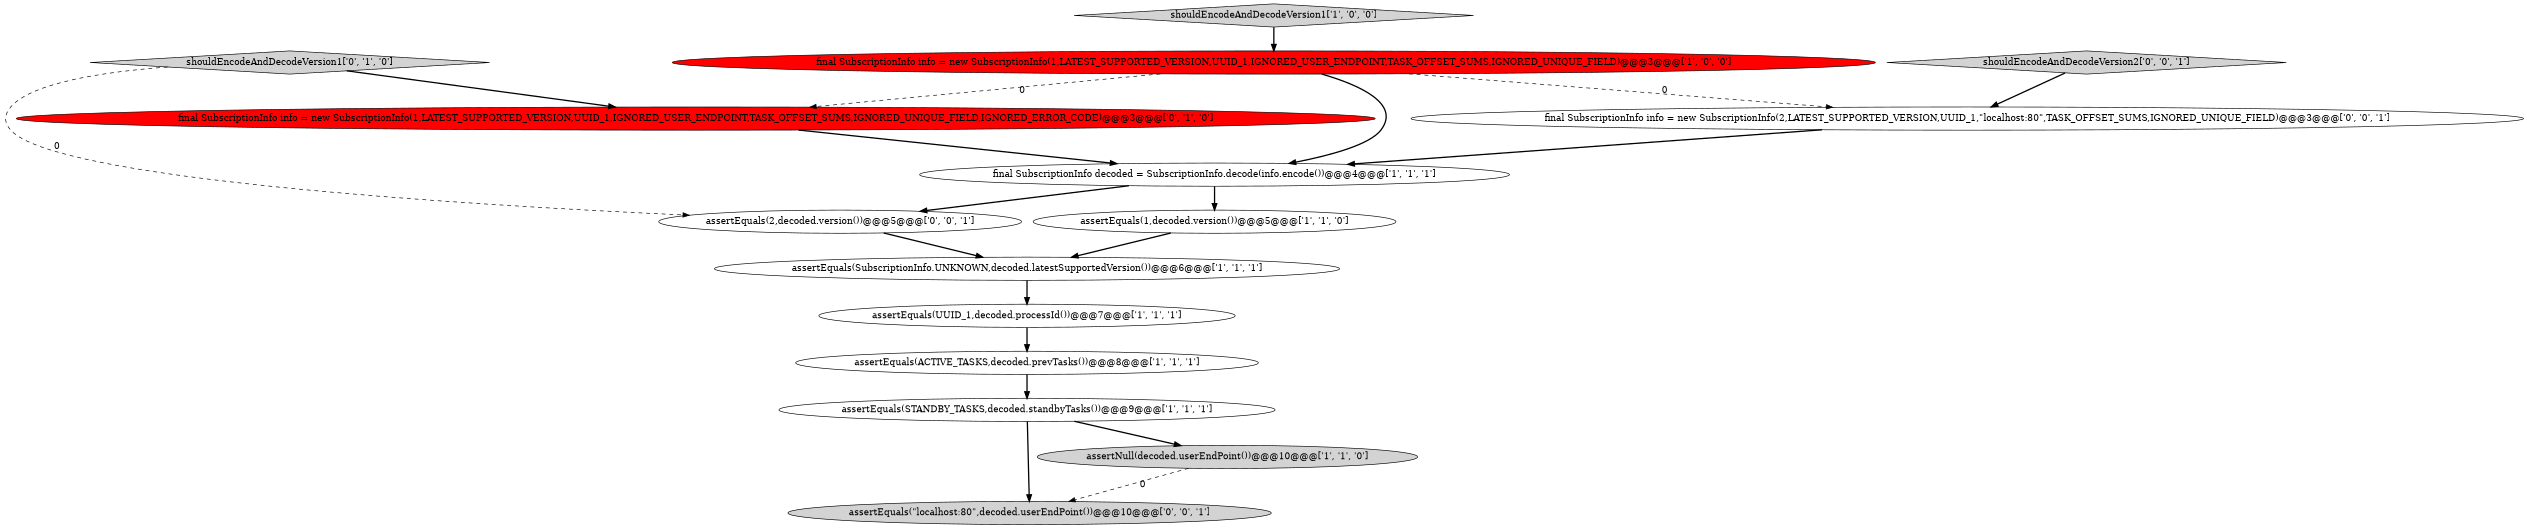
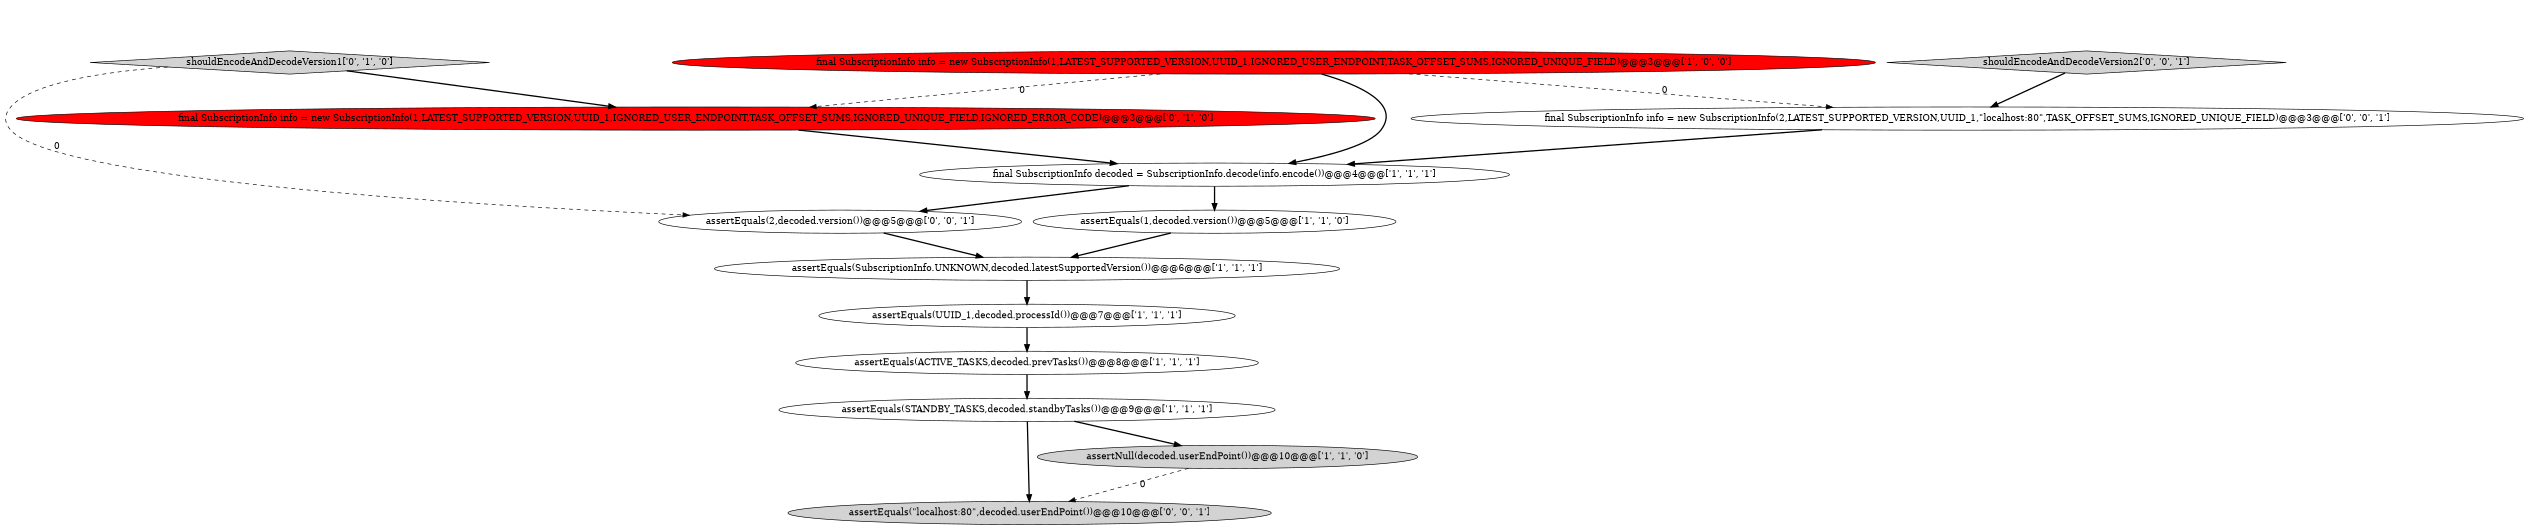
node "shouldEncodeAndDecodeVersion1['1', '0', '0']": removed
